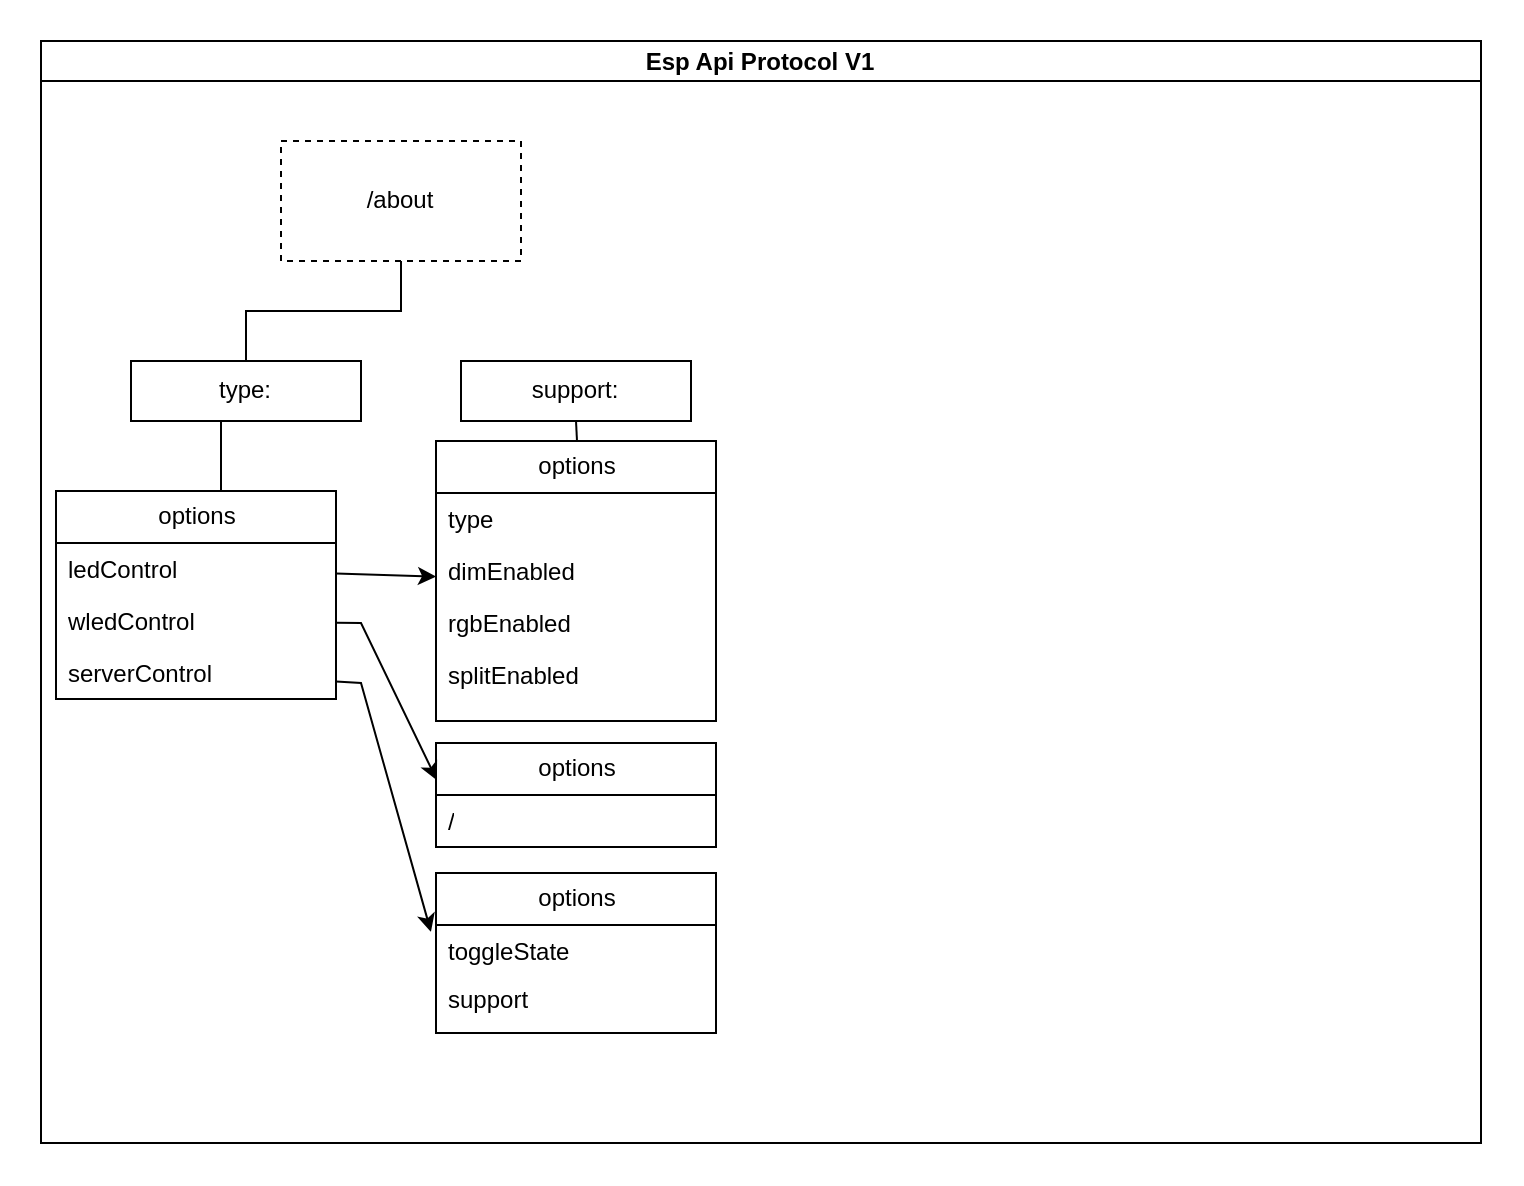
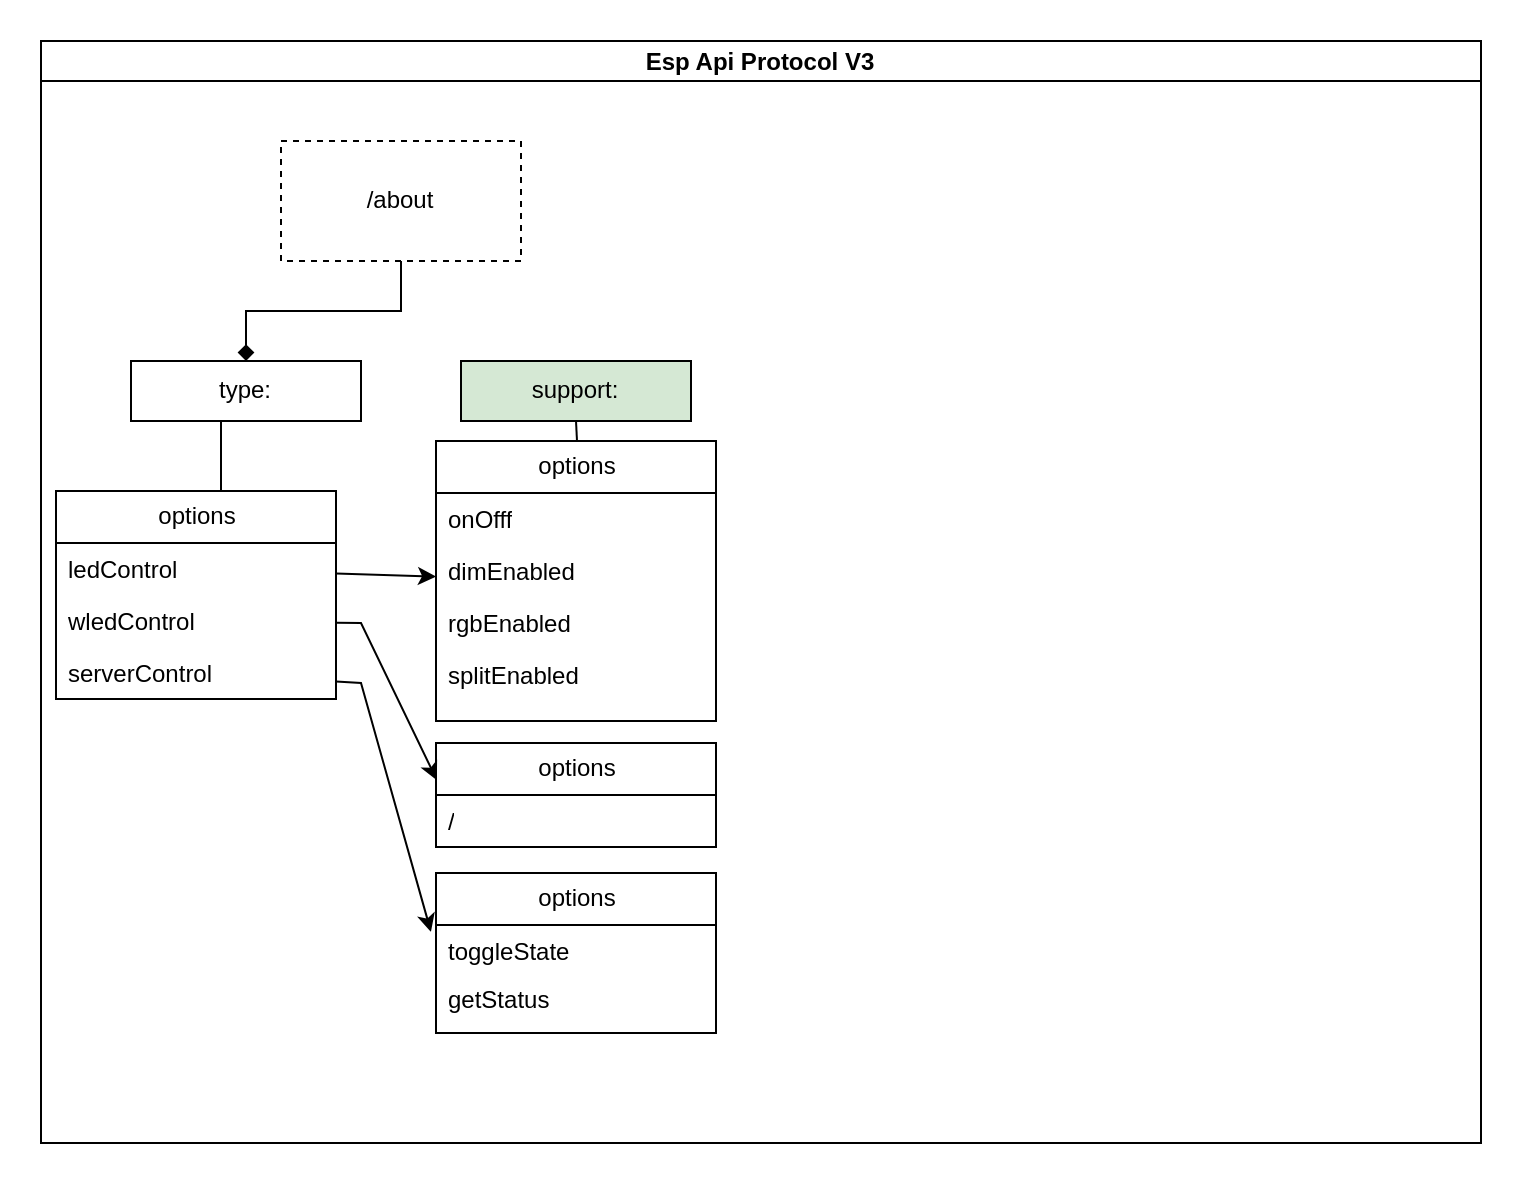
node "Esp Api Protocol V1": label "Esp Api Protocol V1" -> "Esp Api Protocol V3"
edge "/about" -- "type:": arrowhead none -> diamond
node "support:": fillcolor #ffffff -> #d5e8d4
node "type": label "type" -> "onOfff"
node "support": label "support" -> "getStatus"
